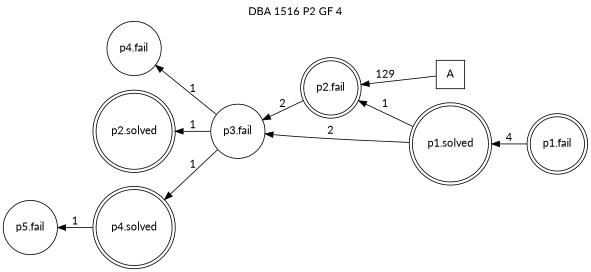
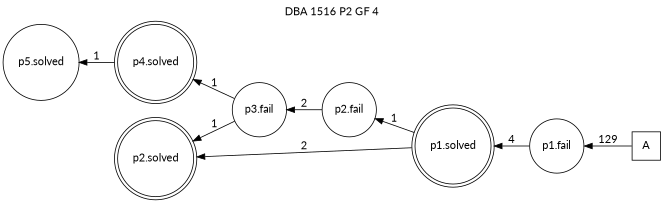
node "p4.fail": removed
edge "A" -> "p2.fail": now "A" -> "p1.fail"
node "p2.fail": shape doublecircle -> circle
edge "p1.solved" -> "p3.fail": now "p1.solved" -> "p2.solved"
node "p1.fail": shape doublecircle -> circle
node "p5.fail": label "p5.fail" -> "p5.solved"
